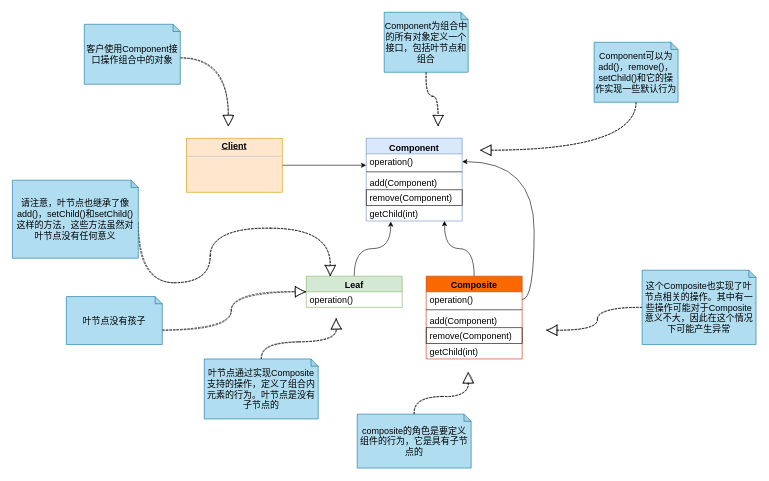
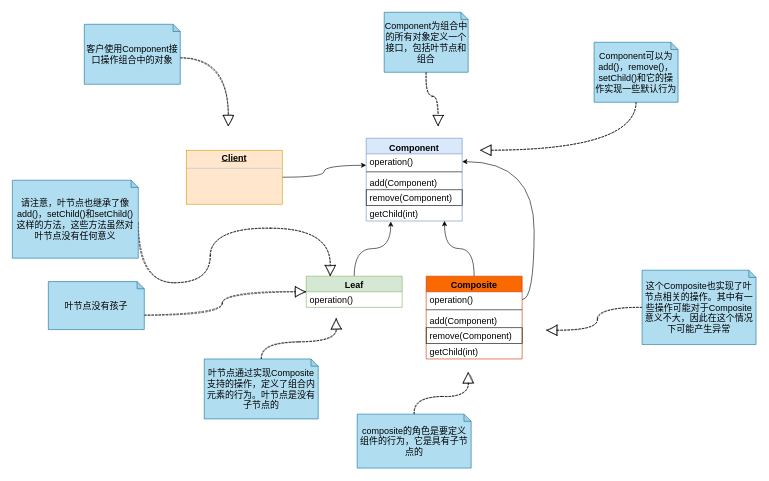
node "Client": moved (234, 165) -> (234, 177)
node "叶节点没有孩子": moved (114, 321) -> (96, 306)
